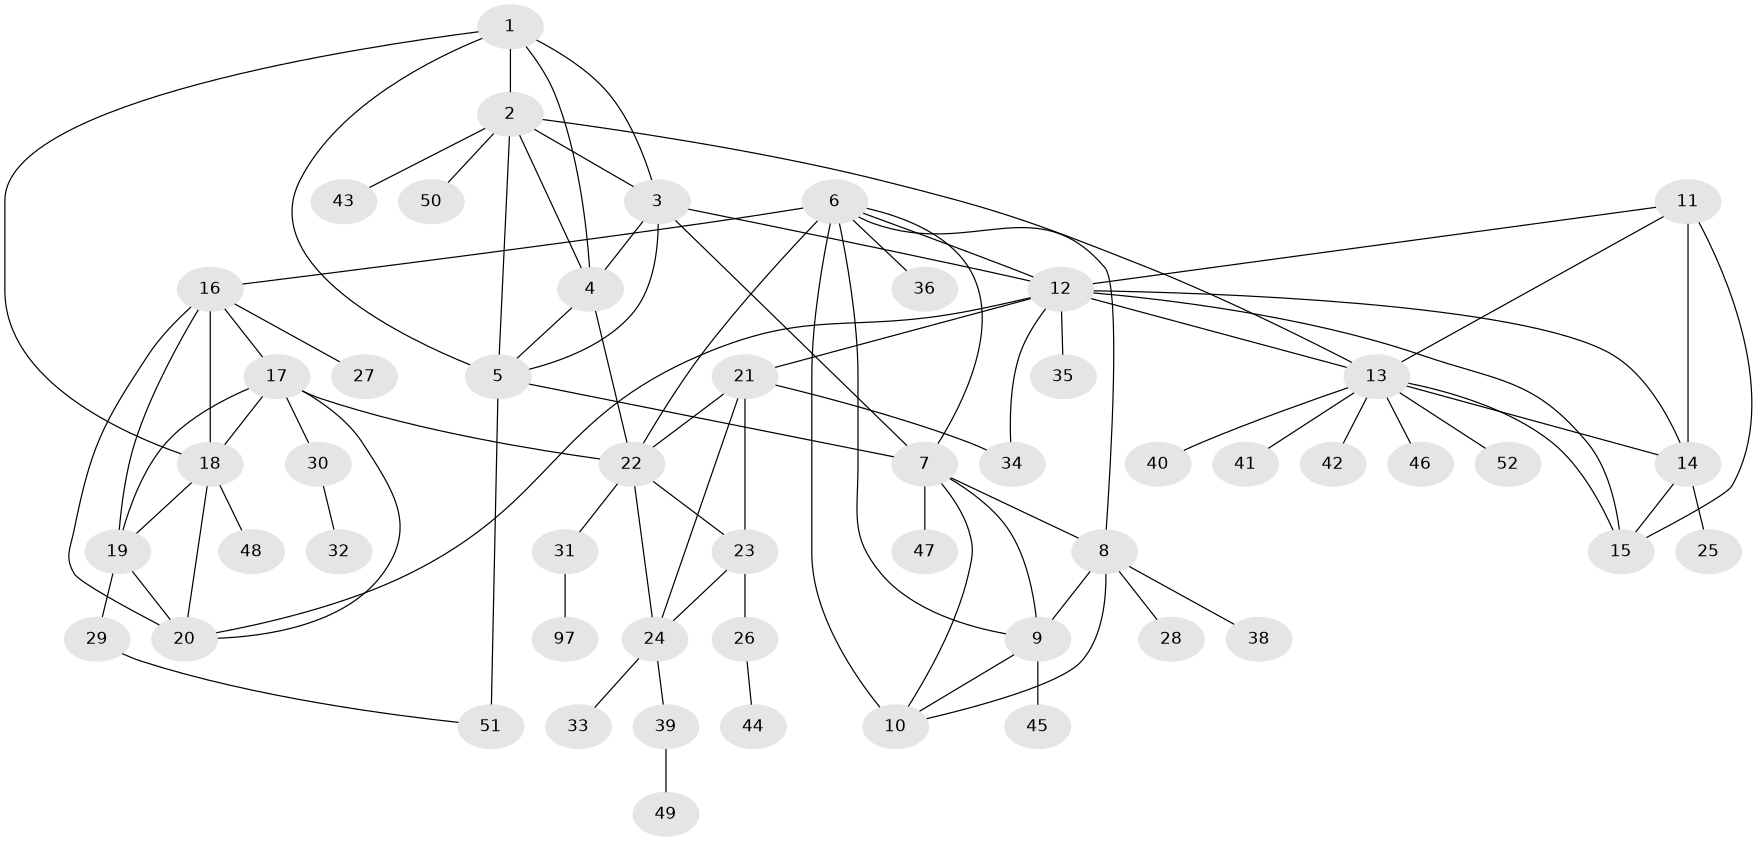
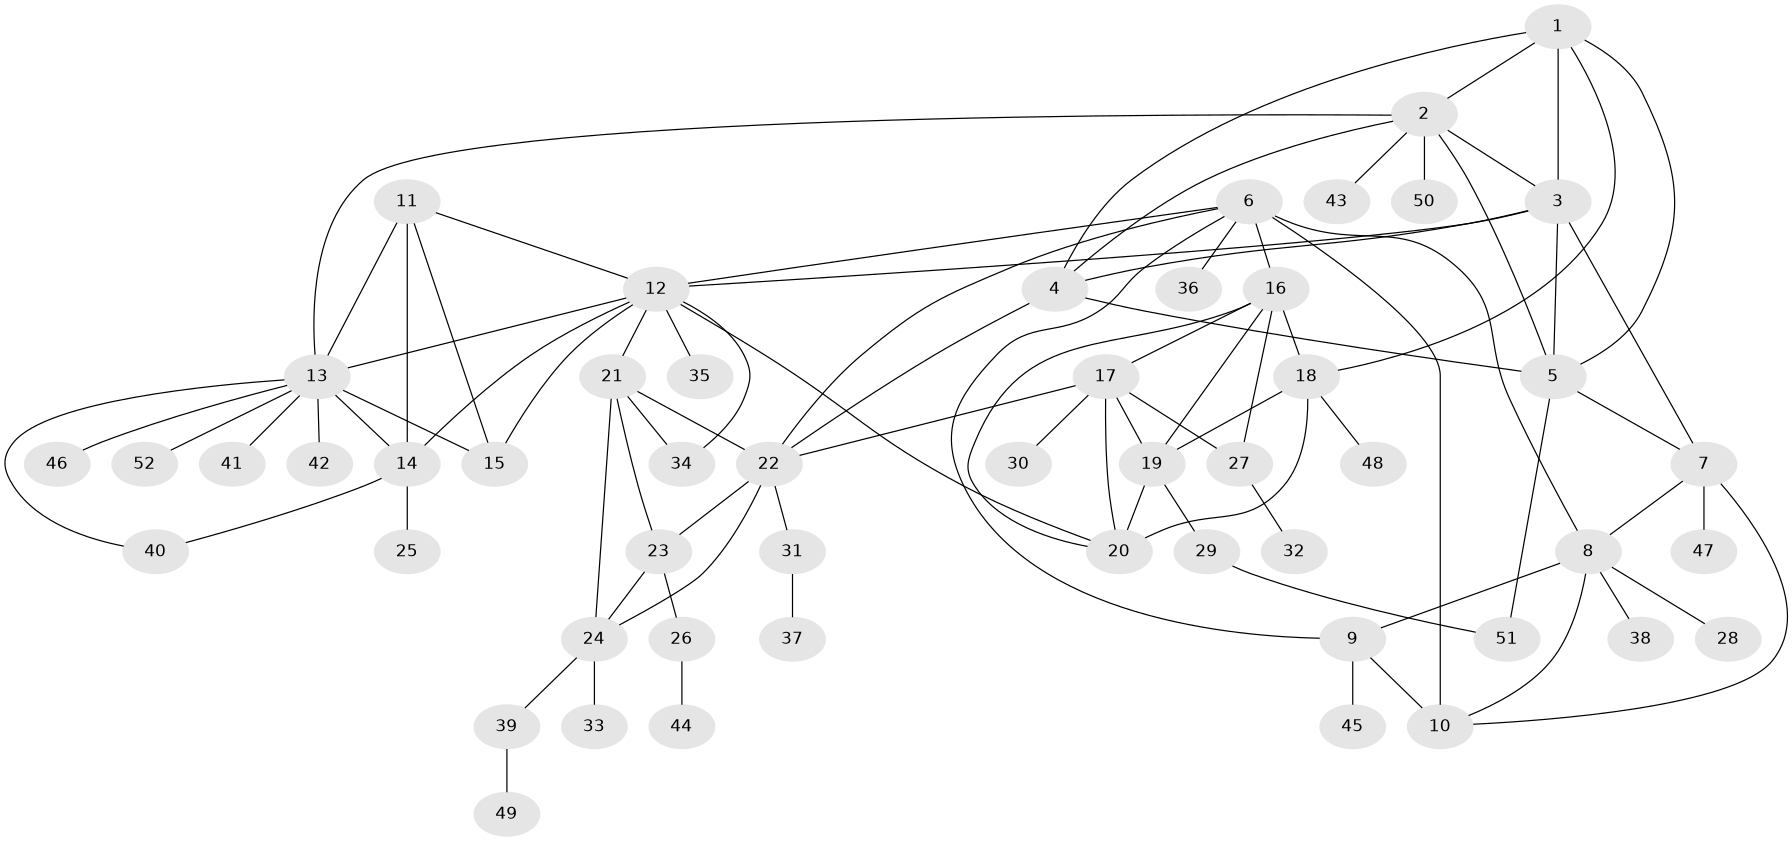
edge "6" -- "7": removed
edge "17" -- "18": now "17" -- "27"
edge "30" -- "32": now "27" -- "32"
edge "14" -- "15": now "14" -- "40"
edge "7" -- "9": removed
node "97": label "97" -> "37"
